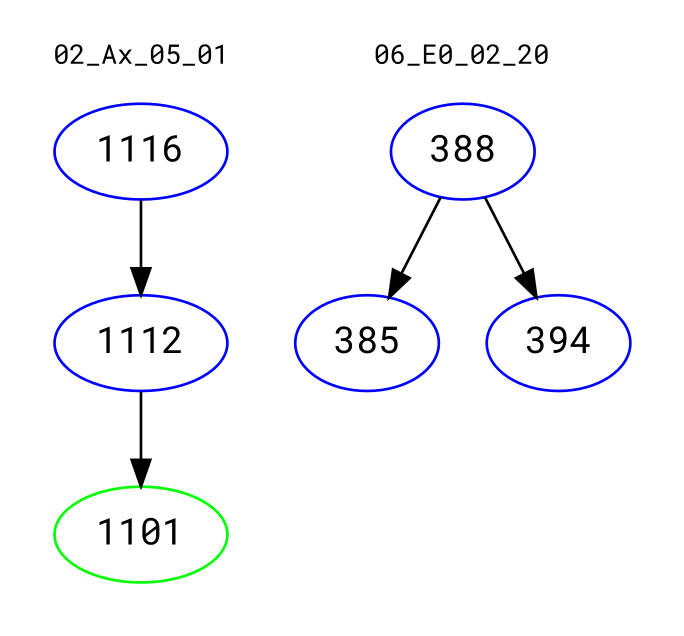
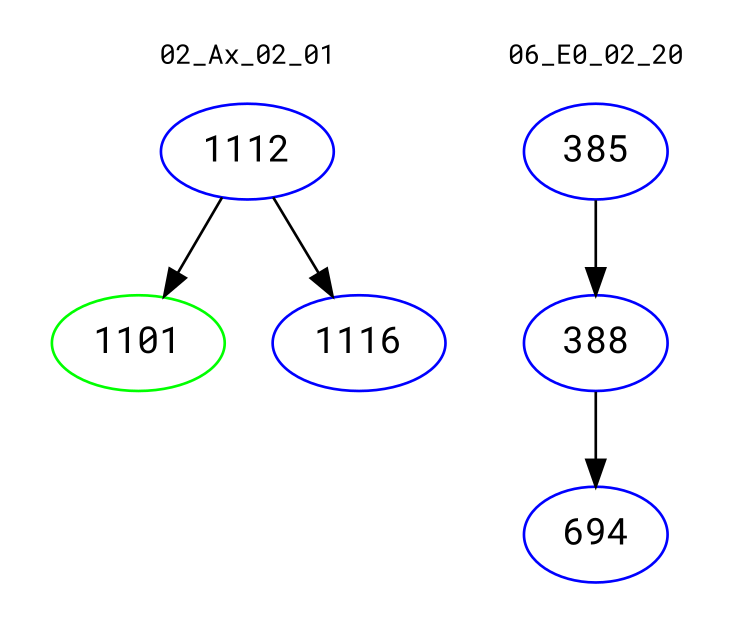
cluster "02_Ax_05_01": label "02_Ax_05_01" -> "02_Ax_02_01"
edge "1116" -> "1112": reversed
edge "388" -> "385": reversed
node "394": label "394" -> "694"
